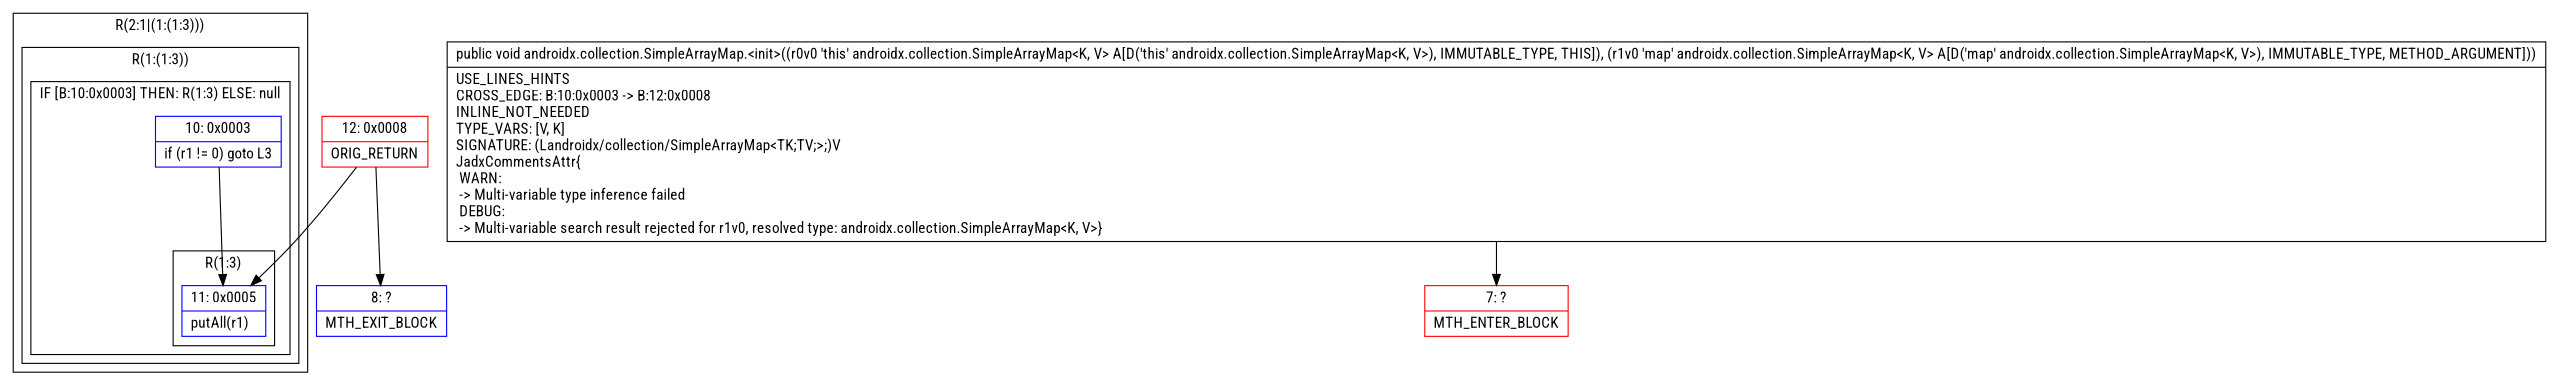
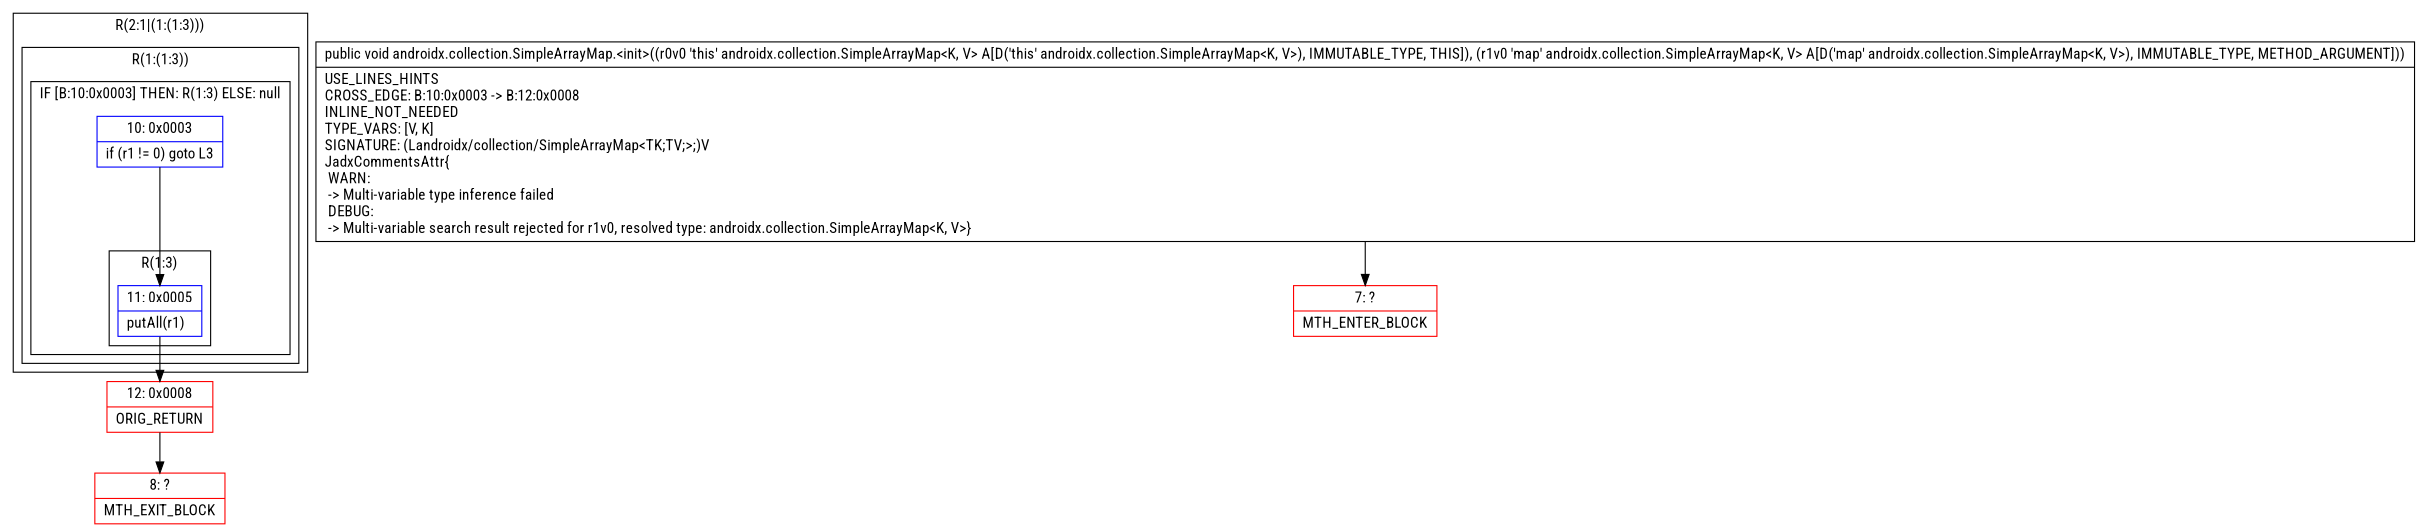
edge "12: 0x0008" -> "11: 0x0005": reversed
node "8: ?": color blue -> red
